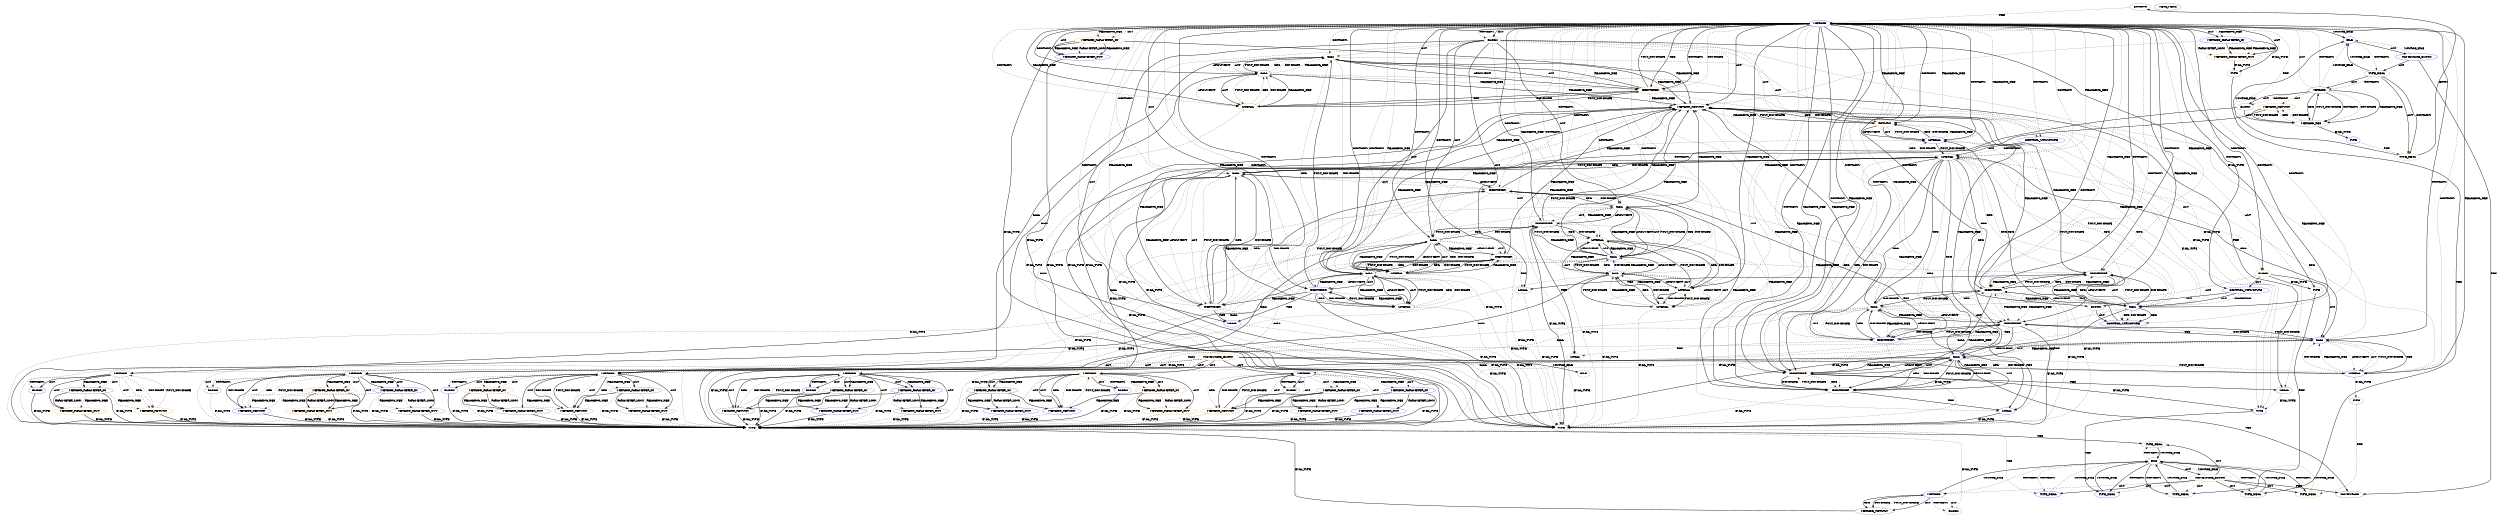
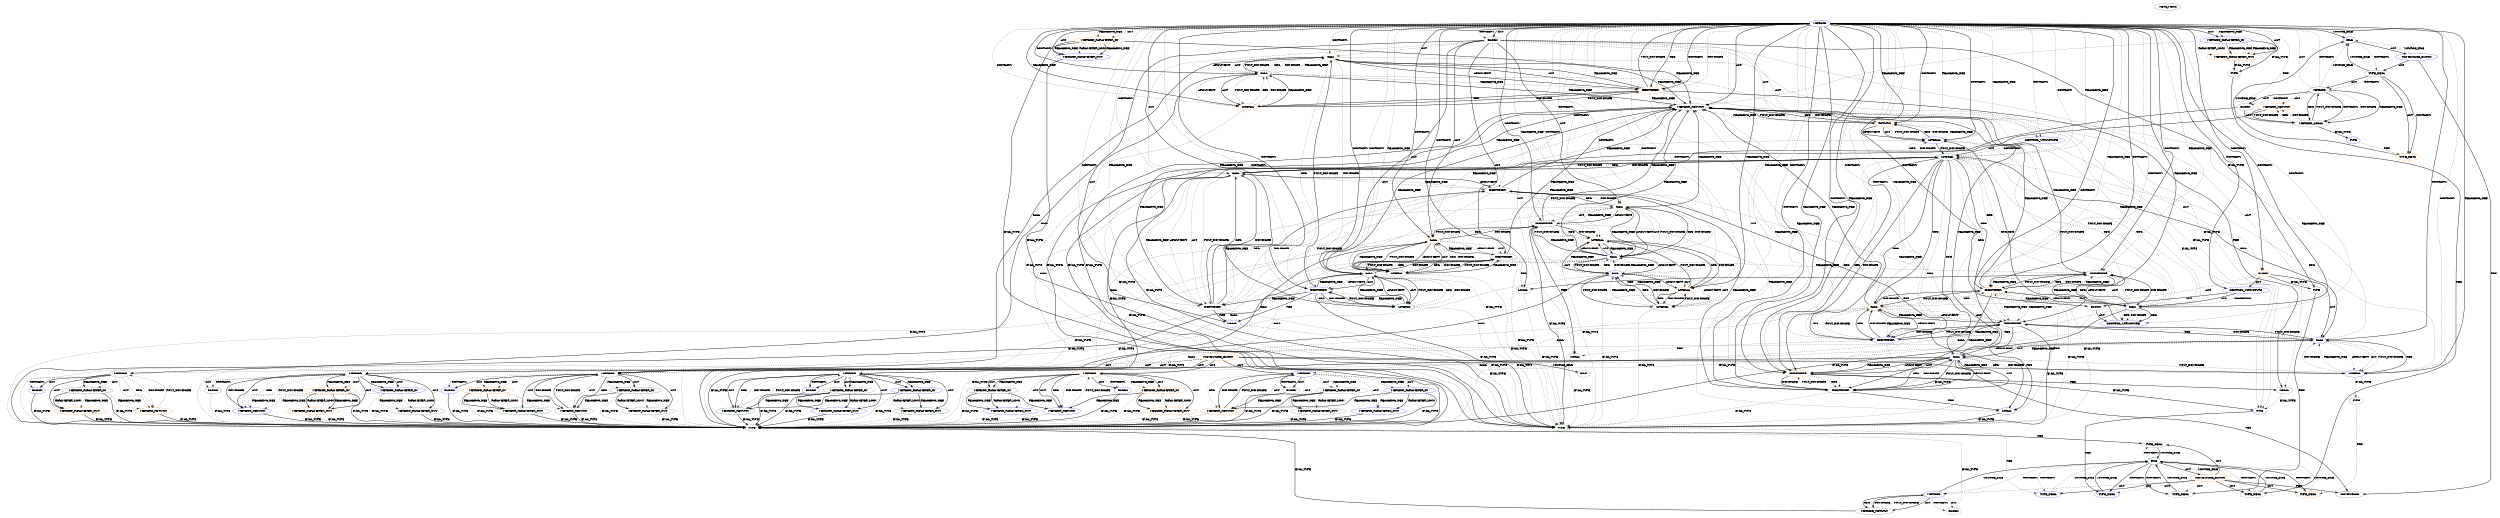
node "BINDING": removed
node "METHOD_REF": label "METHOD_REF" -> "METHOD_LOCAL"
